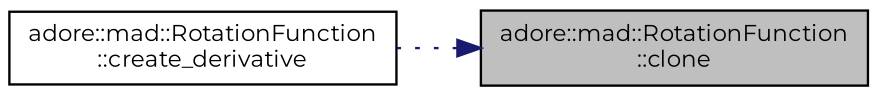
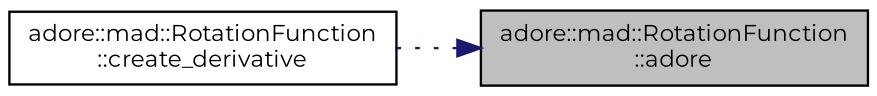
node "adore::mad::RotationFunction ::clone": label "adore::mad::RotationFunction ::clone" -> "adore::mad::RotationFunction ::adore"
